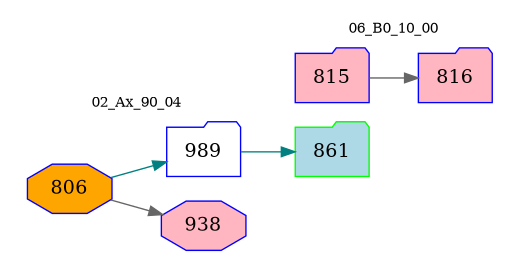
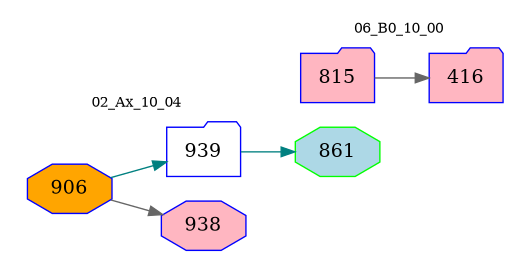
node "816": label "816" -> "416"
cluster "02_Ax_90_04": label "02_Ax_90_04" -> "02_Ax_10_04"
node "989": label "989" -> "939"
node "861": shape folder -> octagon
node "806": label "806" -> "906"
